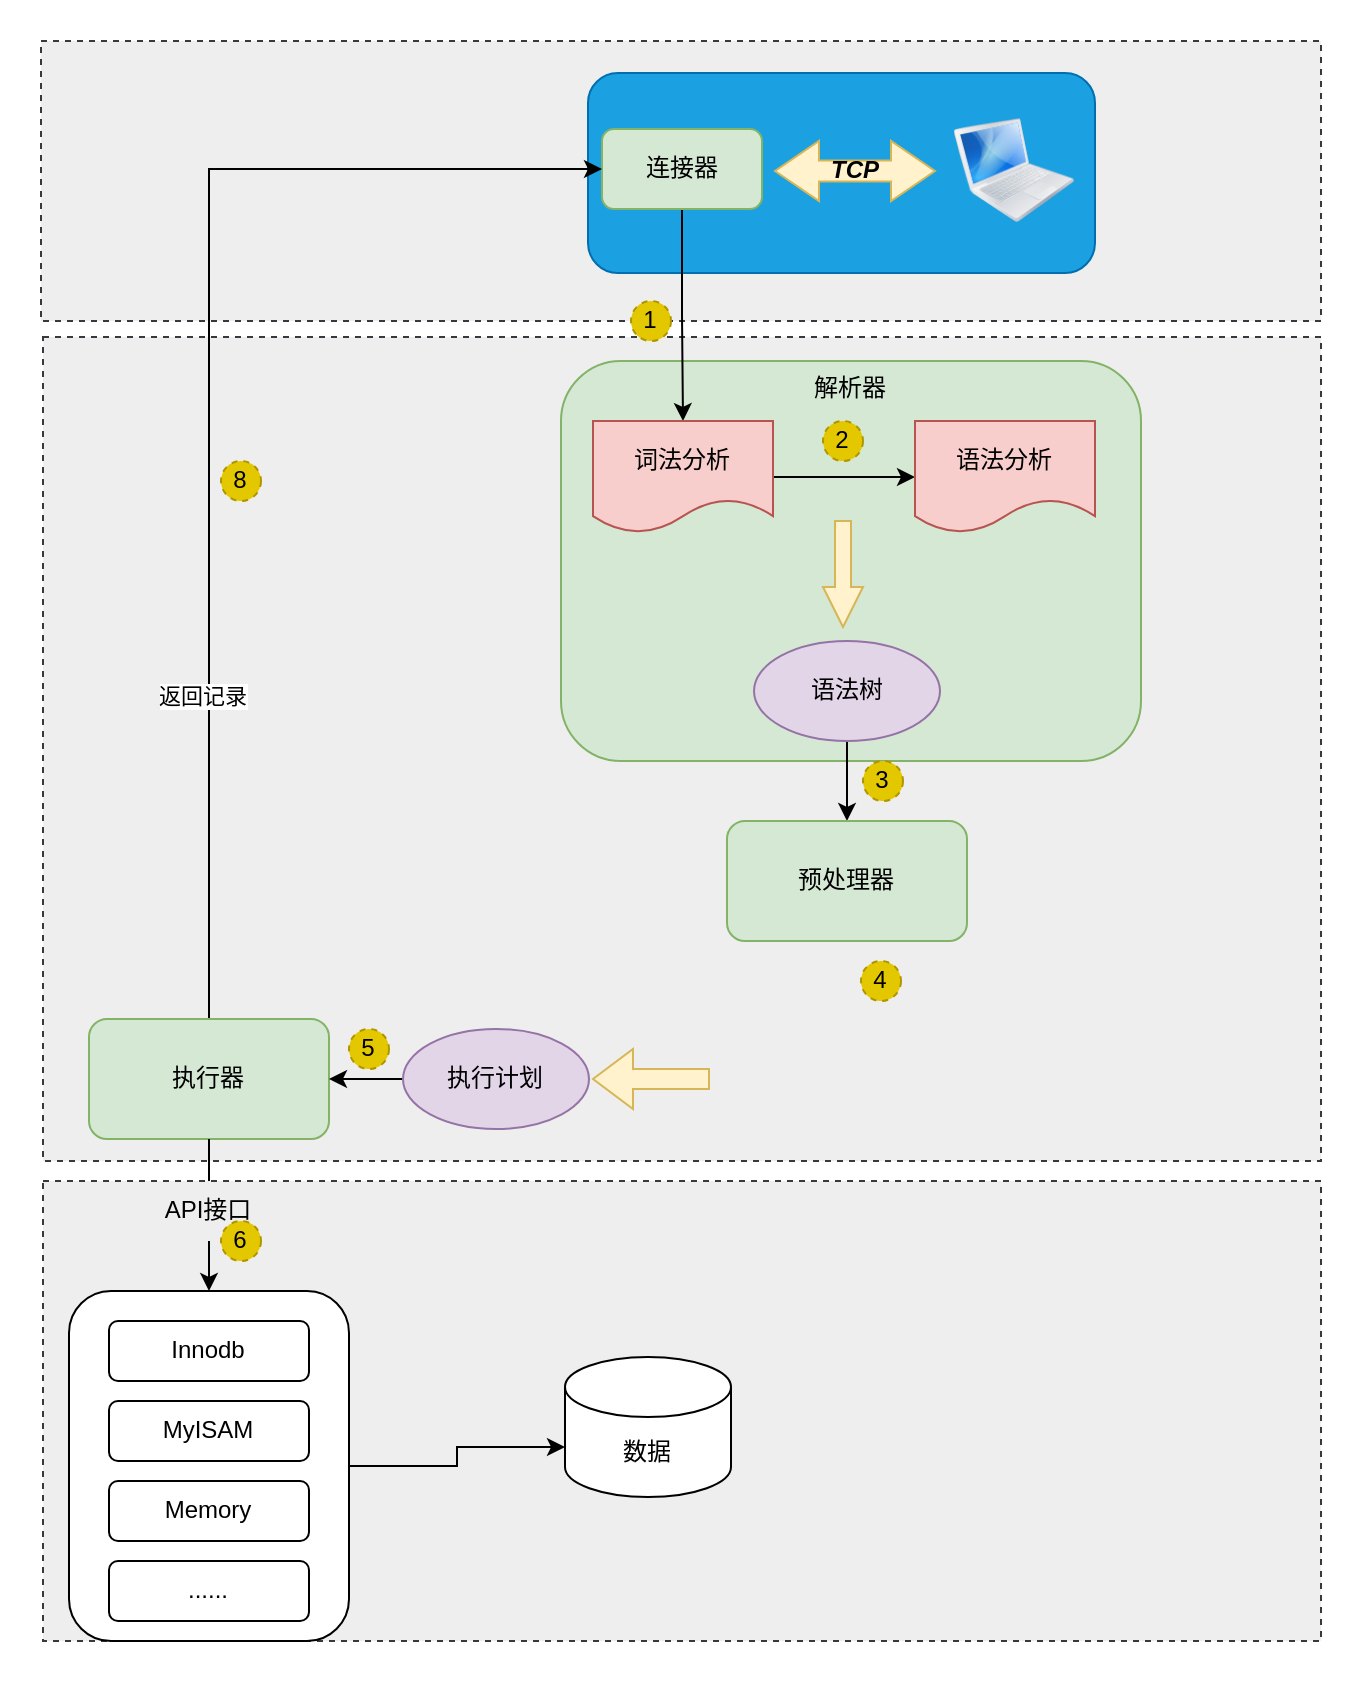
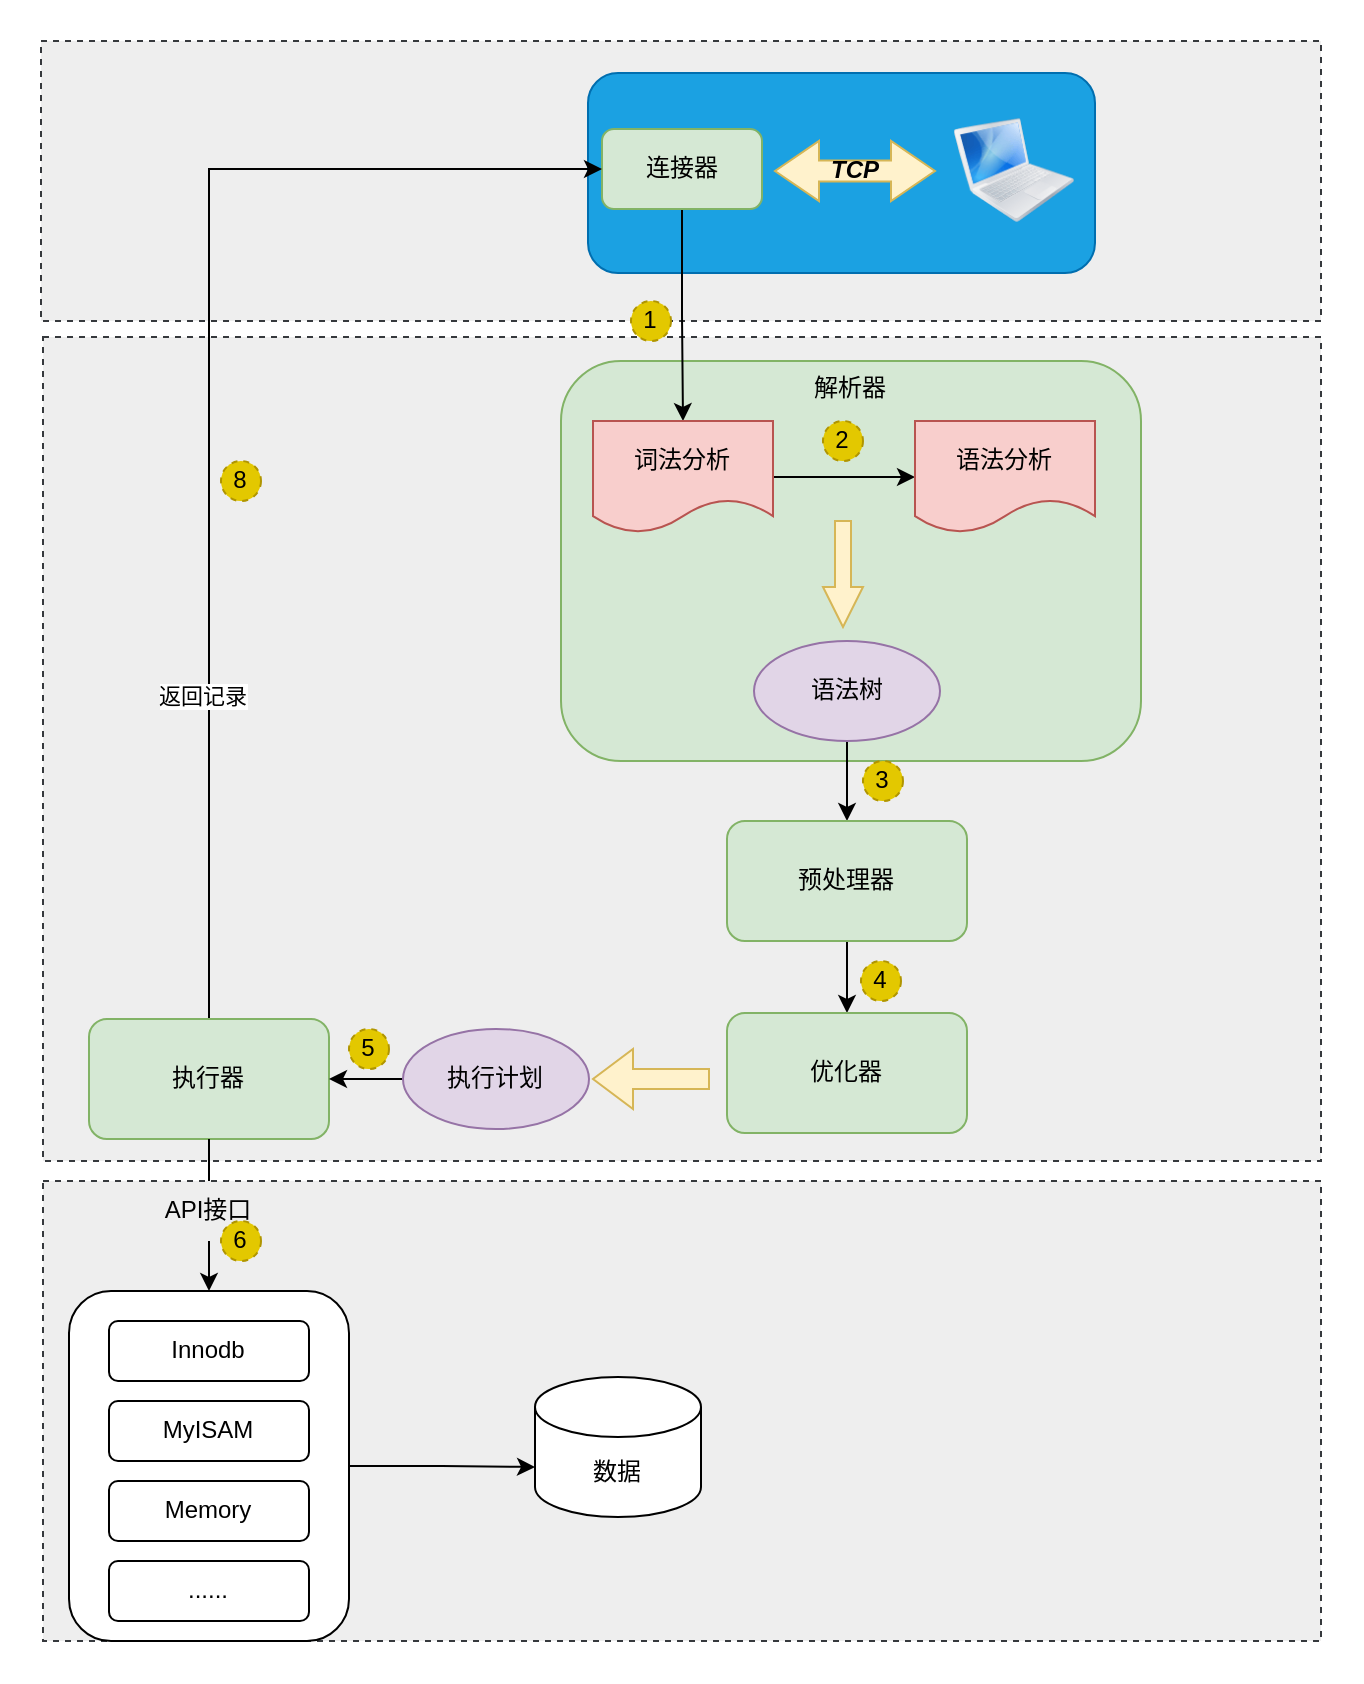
edge "预处理器" -> "优化器": added
node "优化器": added
node "数据": moved (648, 1427) -> (618, 1447)
